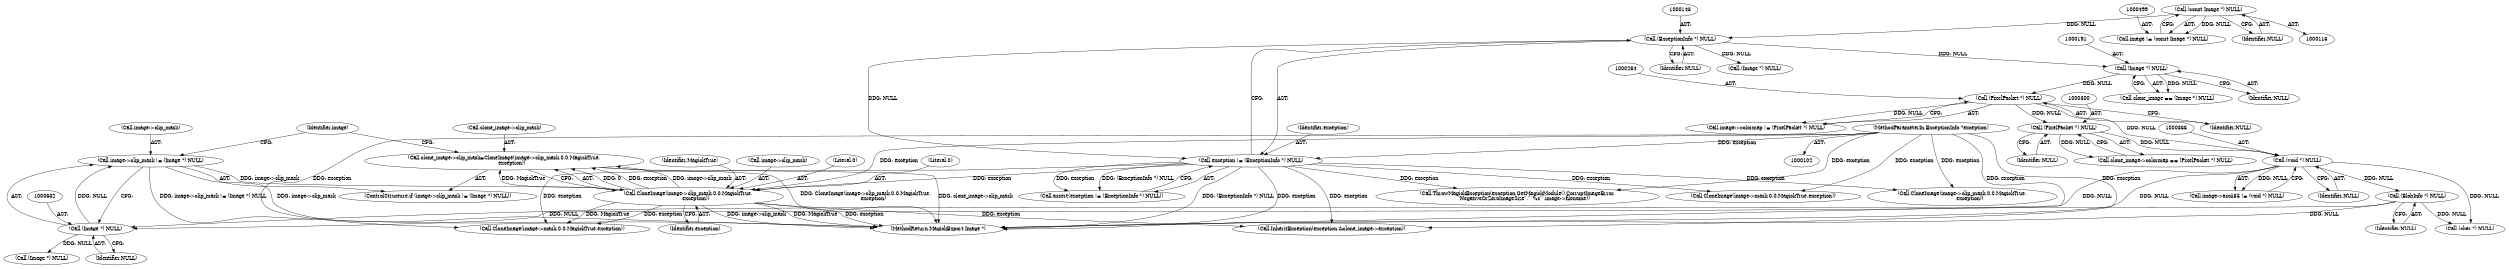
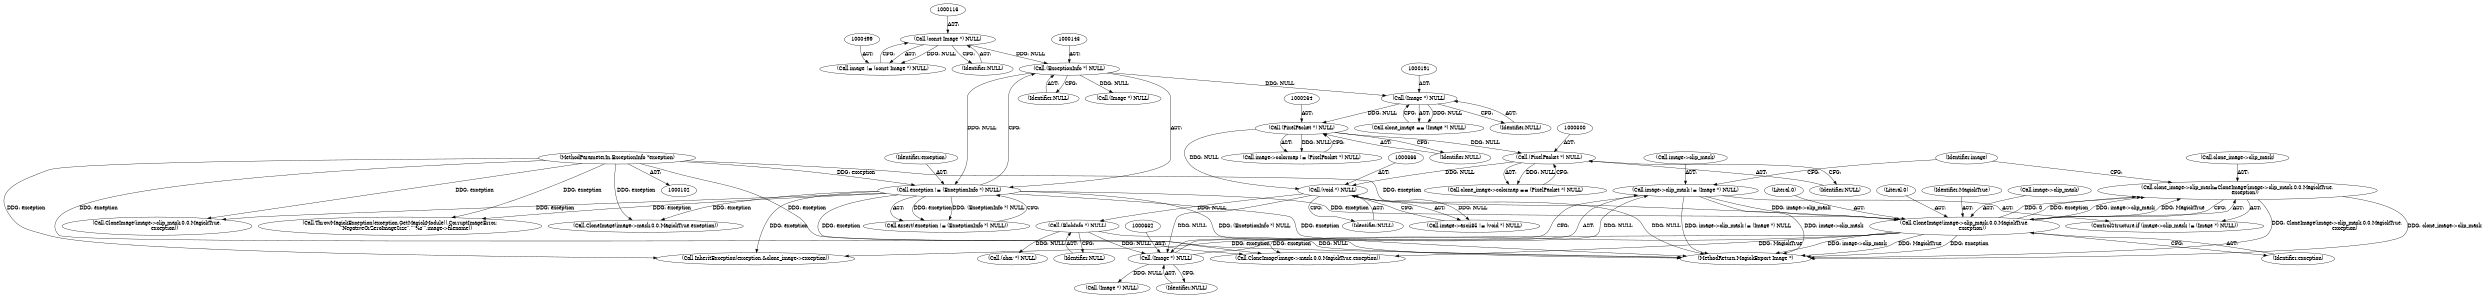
edge "(Call,(const Image *) NULL)" -> "1000116": reversed
edge "(Call,(void *) NULL)" -> "(Call,(char *) NULL)": removed, label "DDG: NULL"
